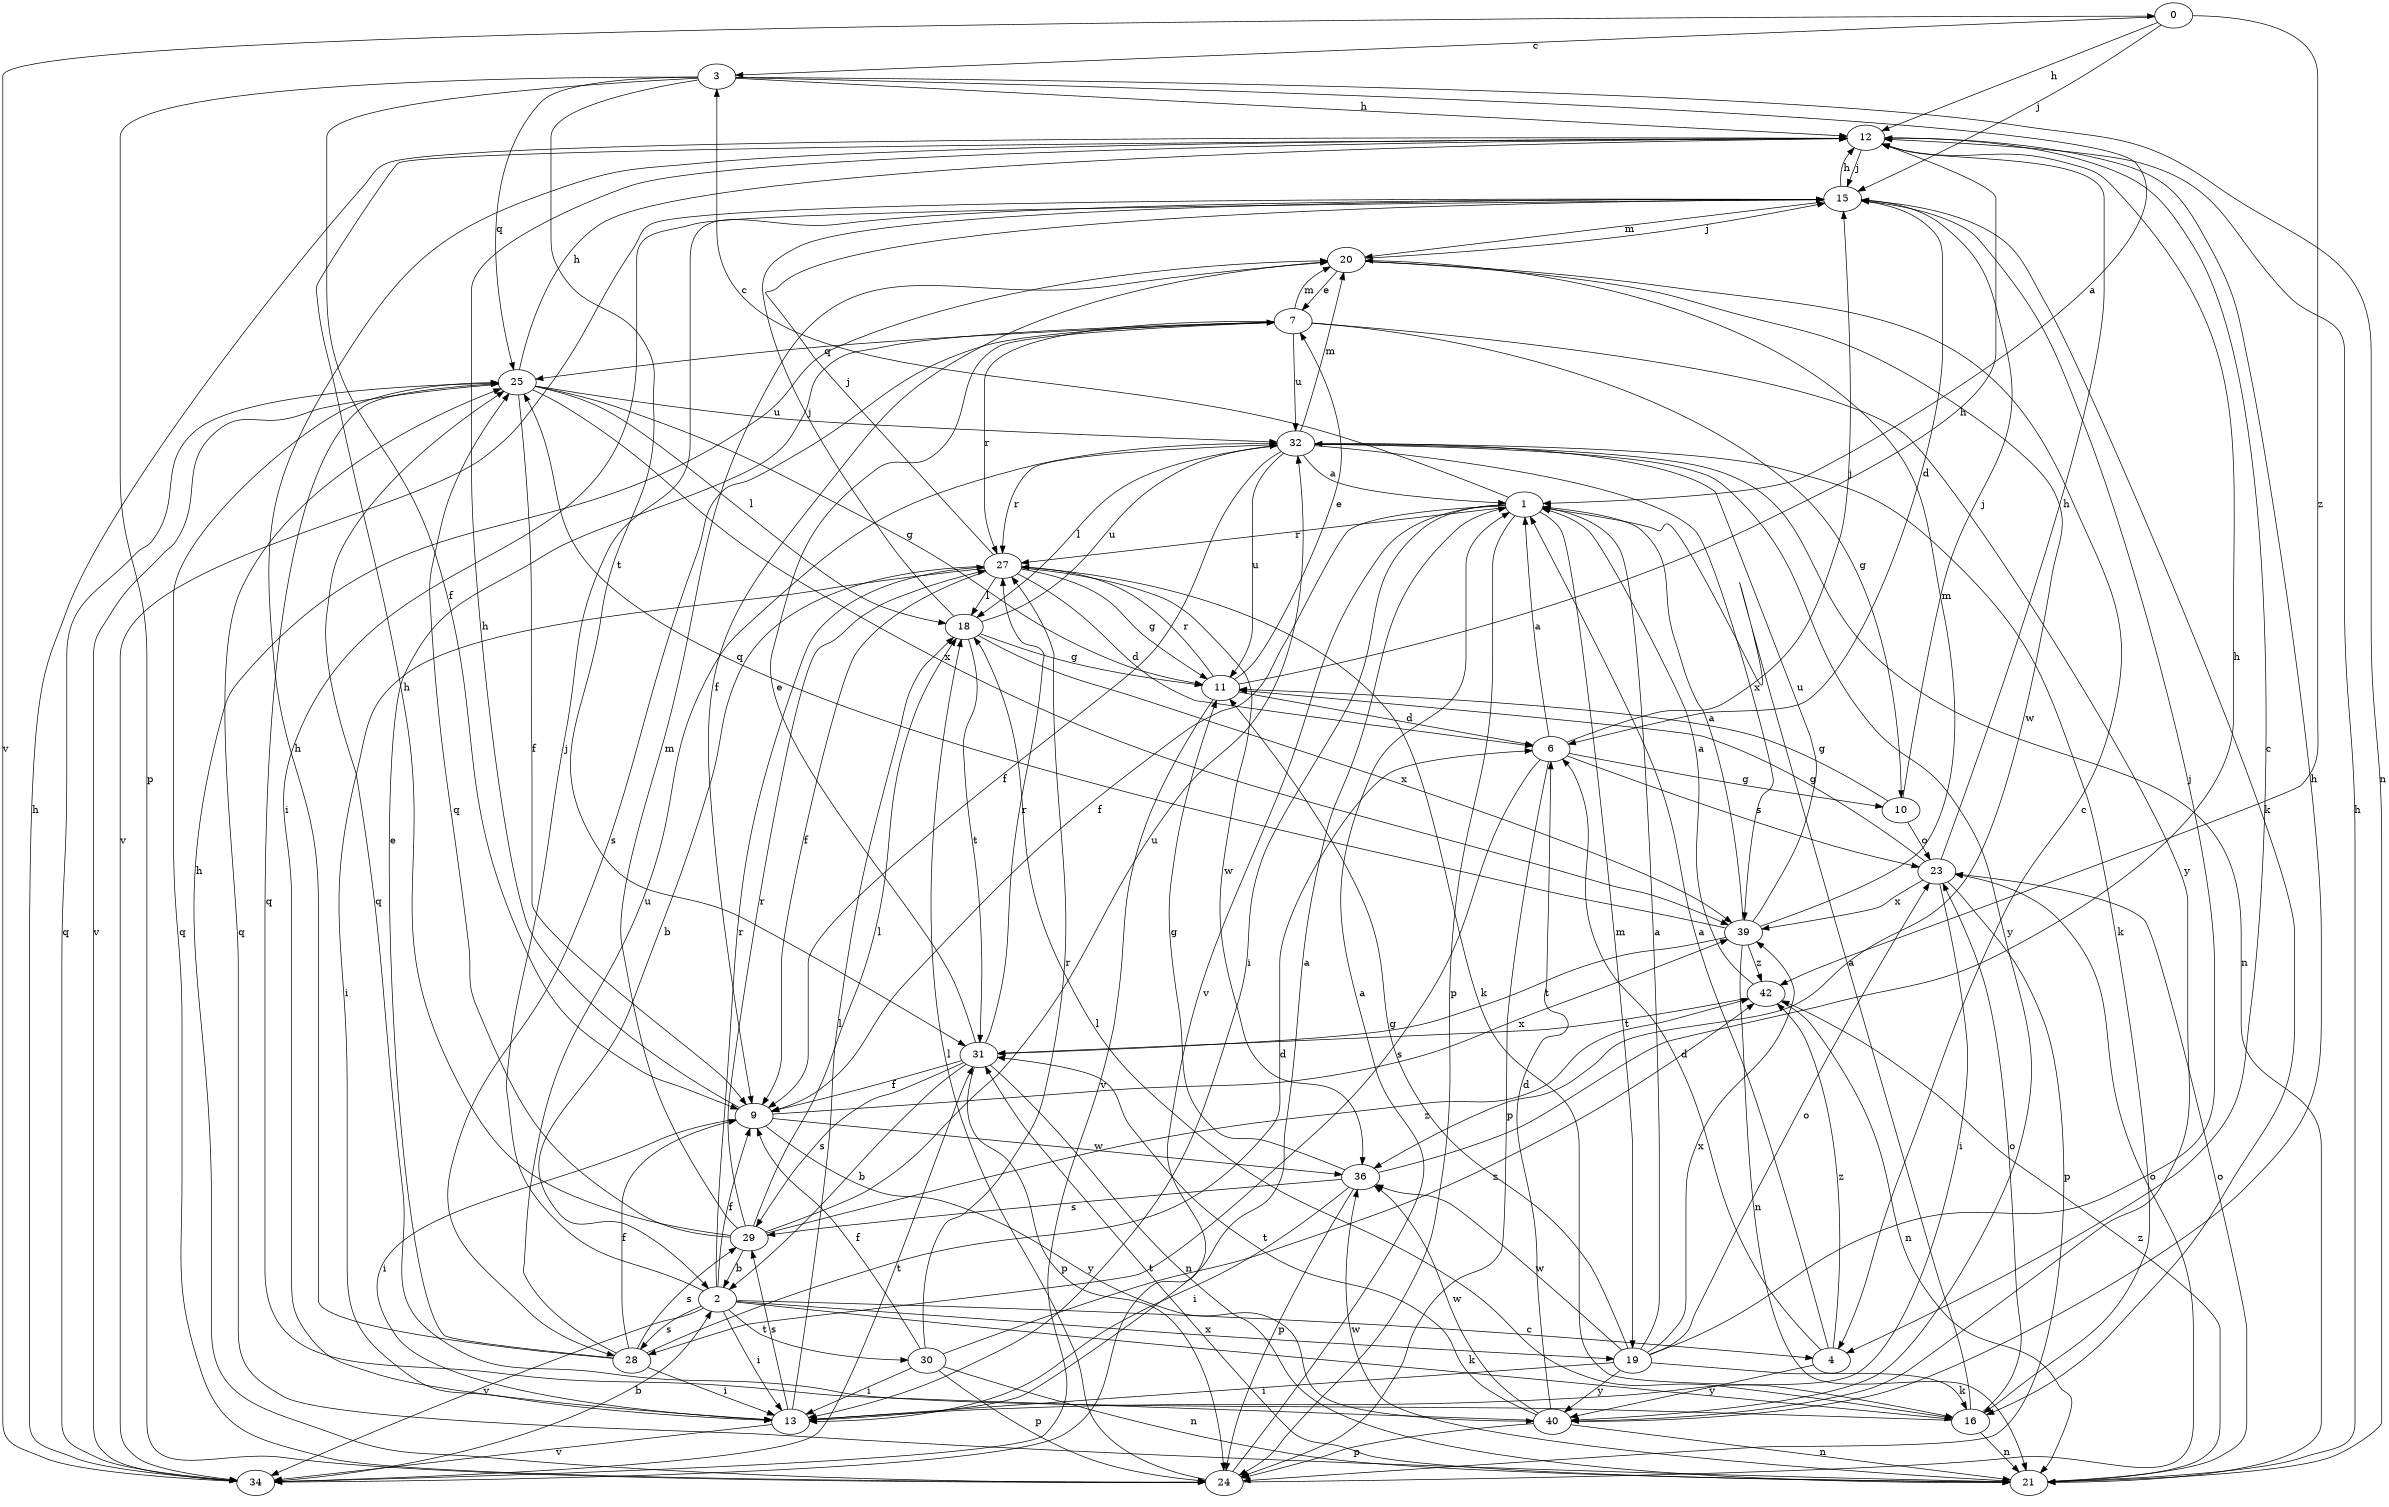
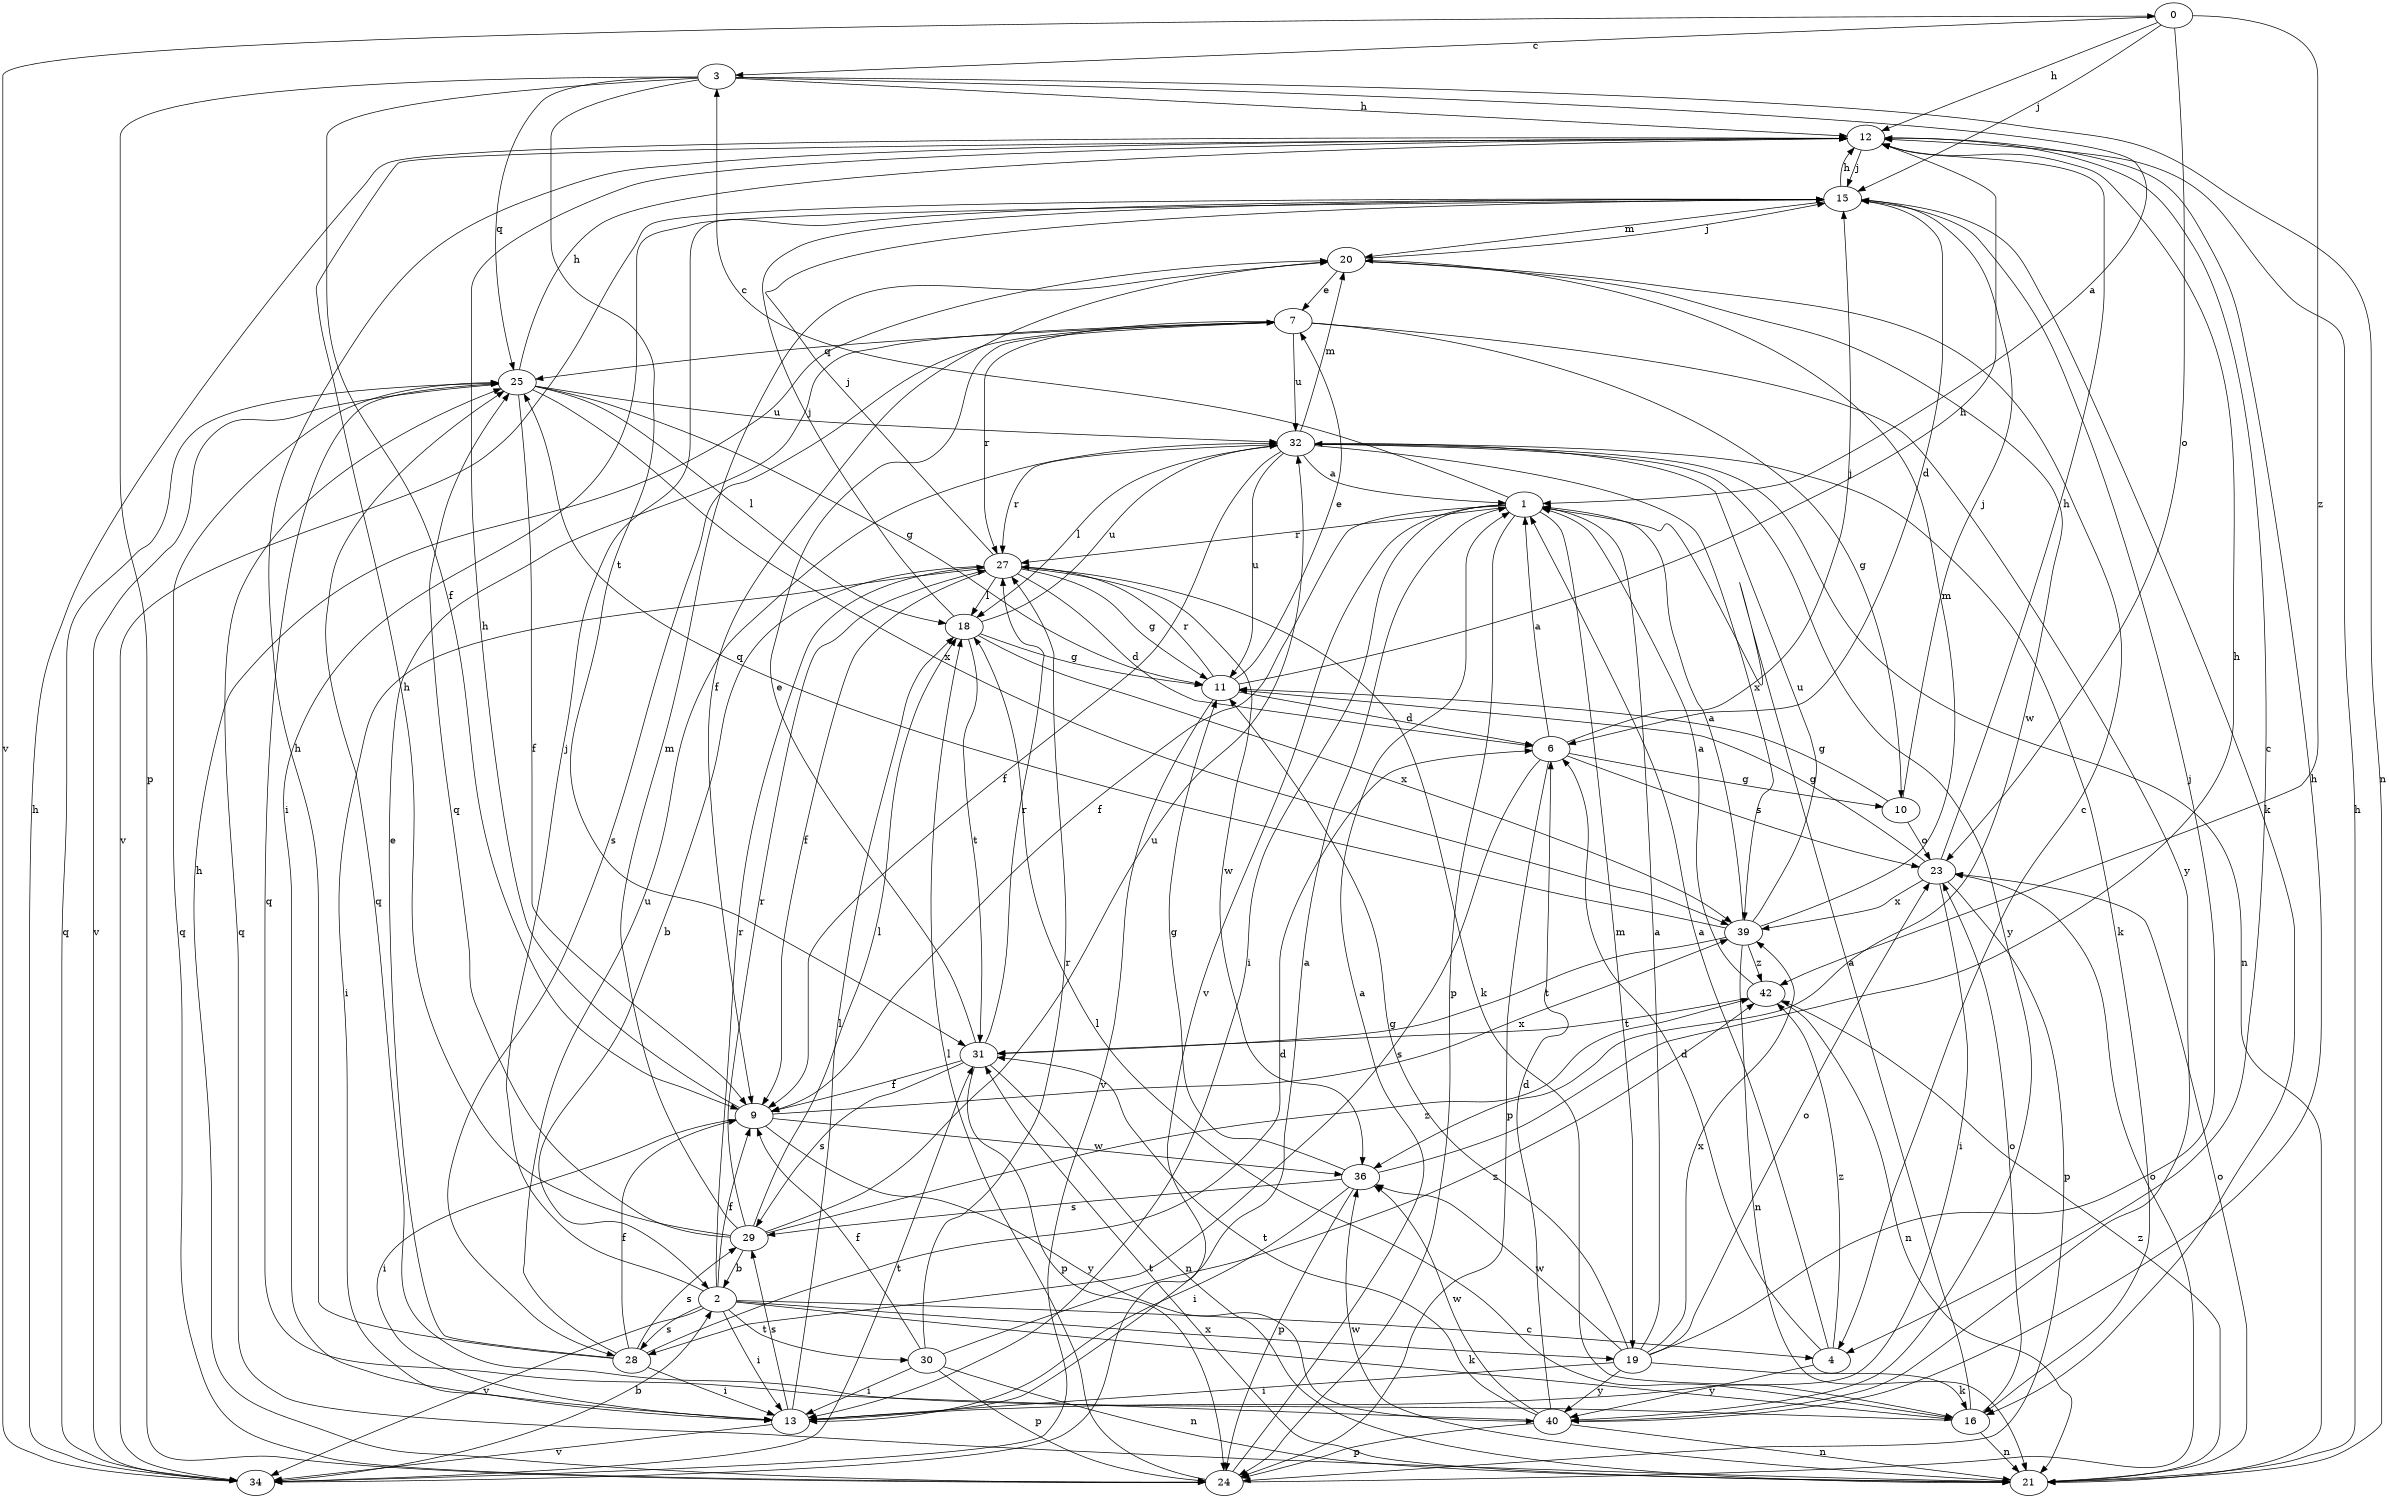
edge "7" -> "20": removed, label "m"
edge "0" -> "23": added, label "o"
edge "31" -> "2": removed, label "b"
